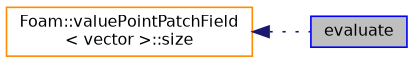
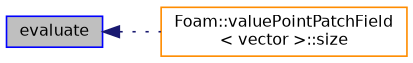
edge "evaluate" -> "Foam::valuePointPatchField < vector >::size": reversed
